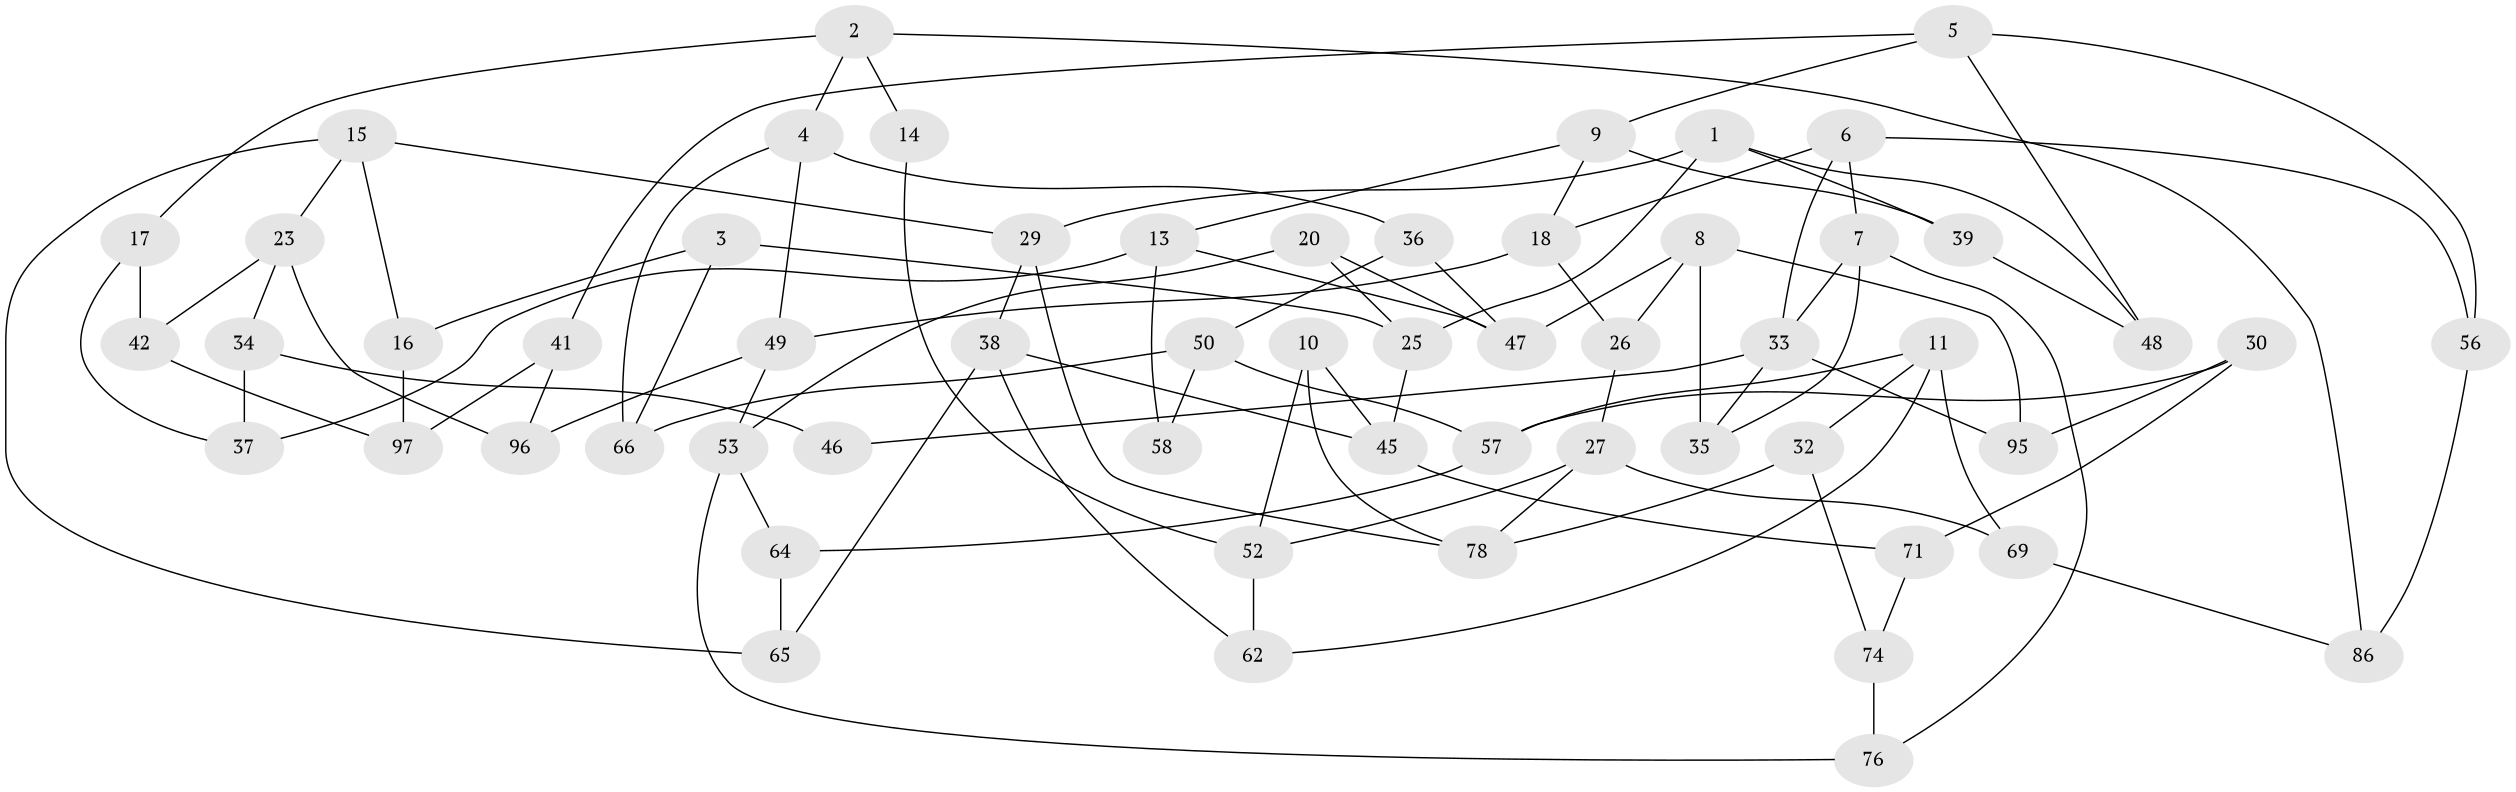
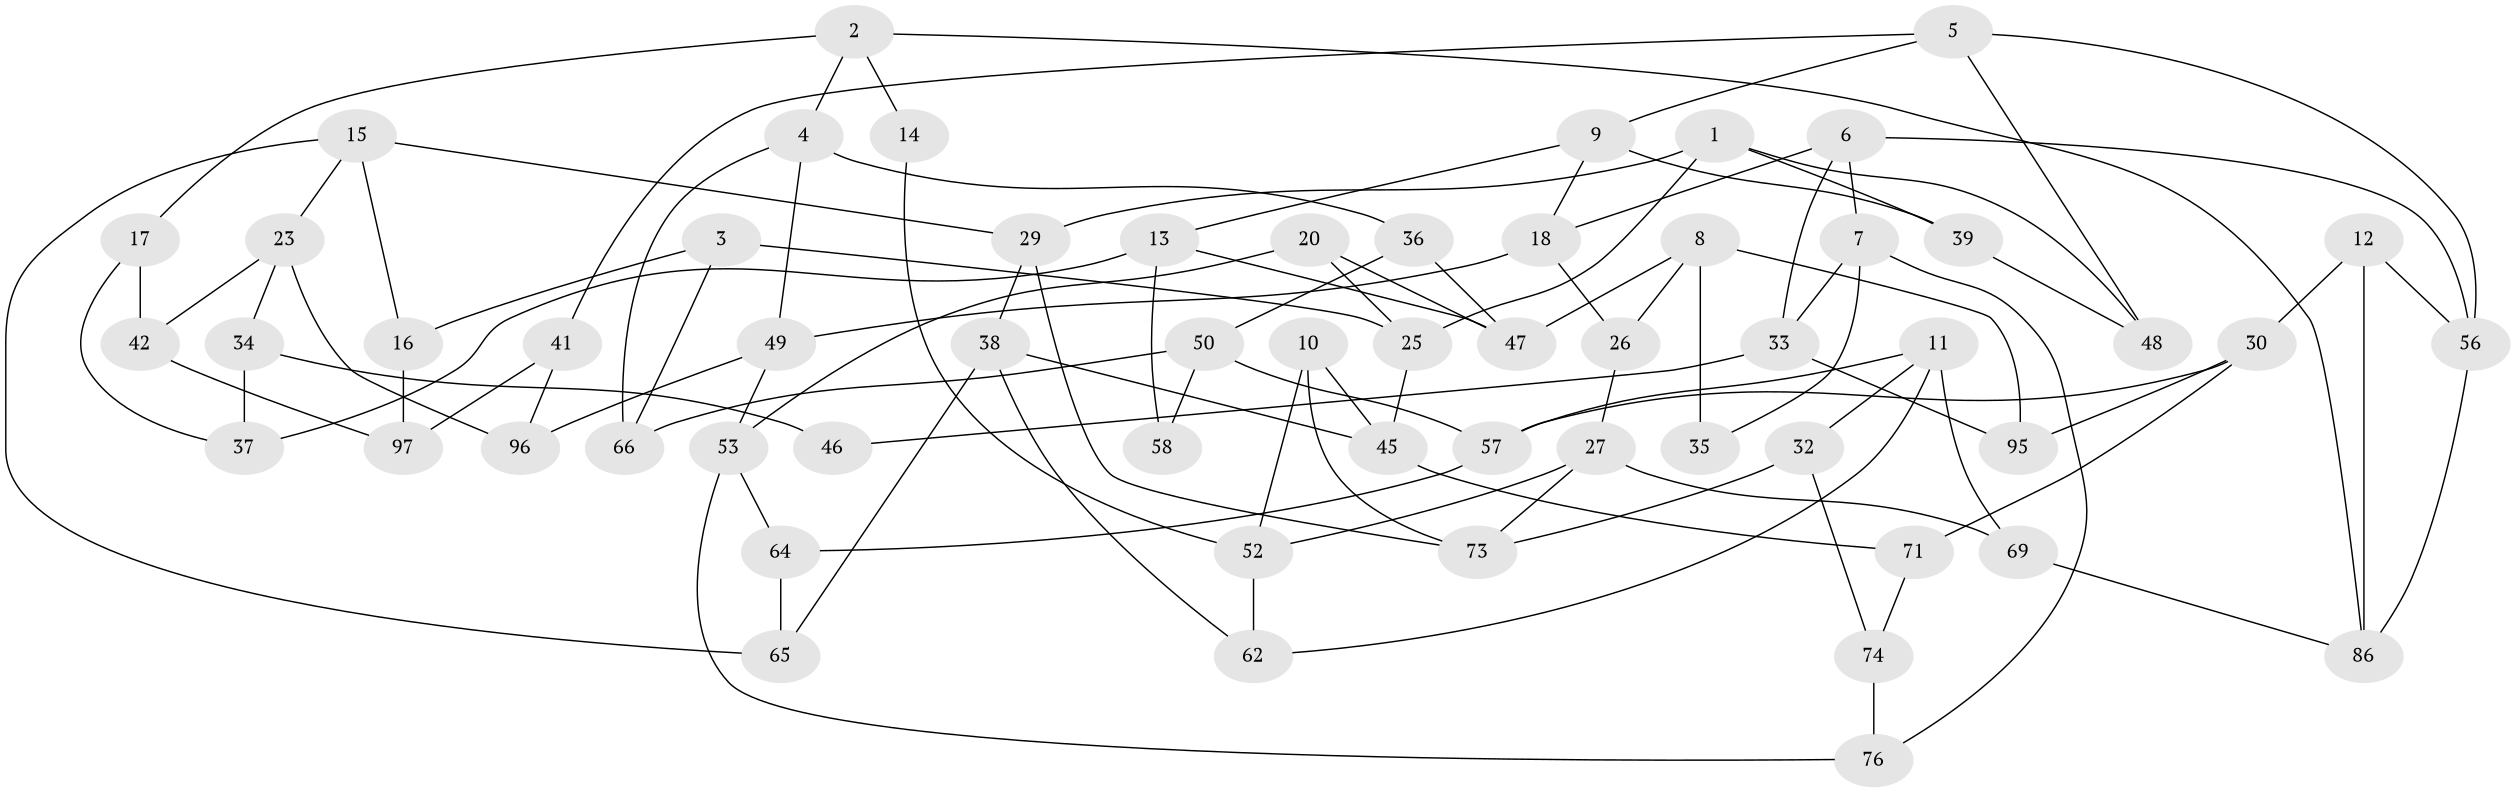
node "12": added
edge "33" -- "35": removed
node "78": label "78" -> "73"
